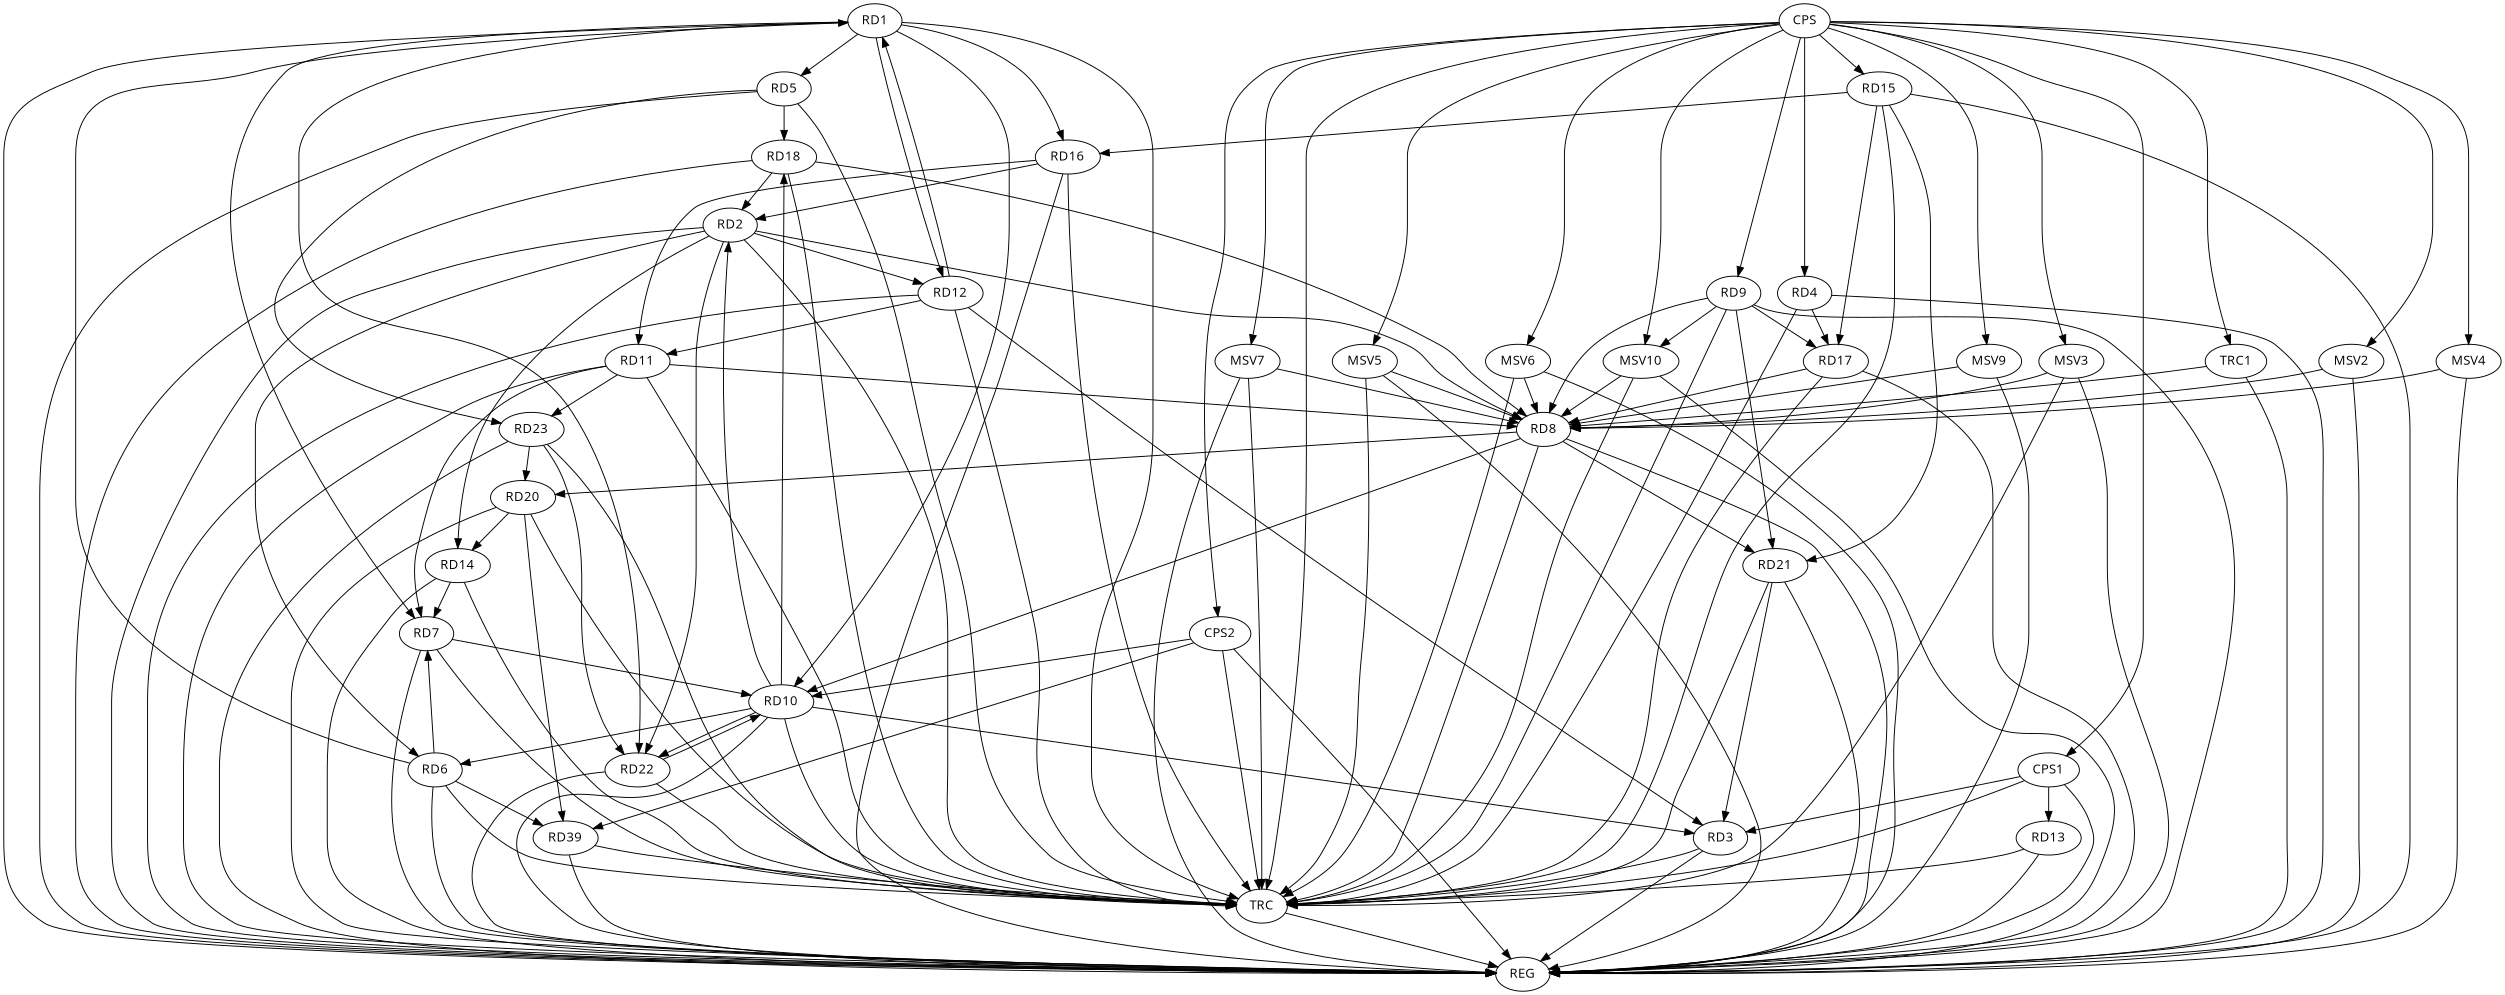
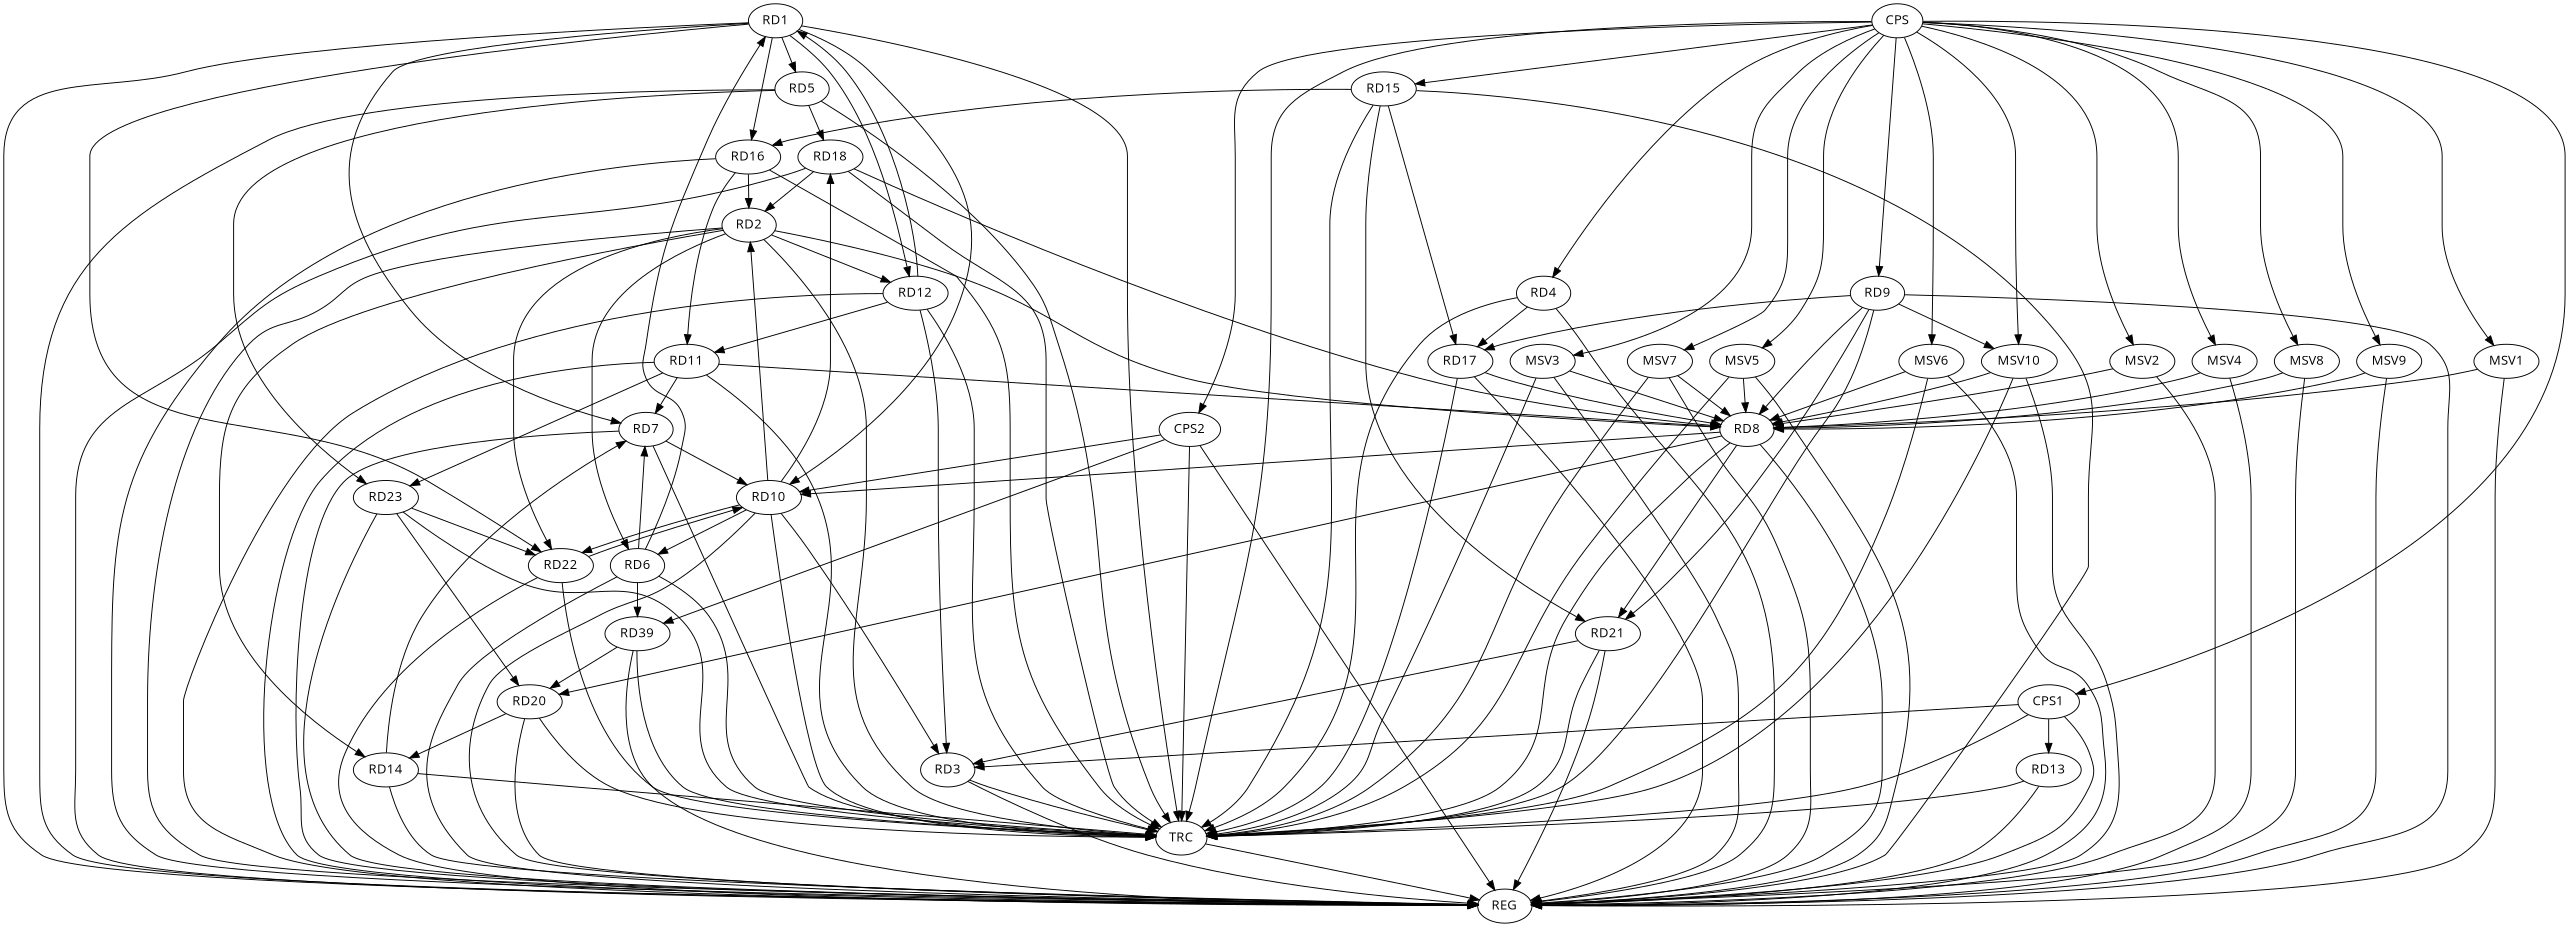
node "TRC1": label "TRC1" -> "MSV1"
node "MSV8": added
edge "RD20" -> "RD39": reversed
